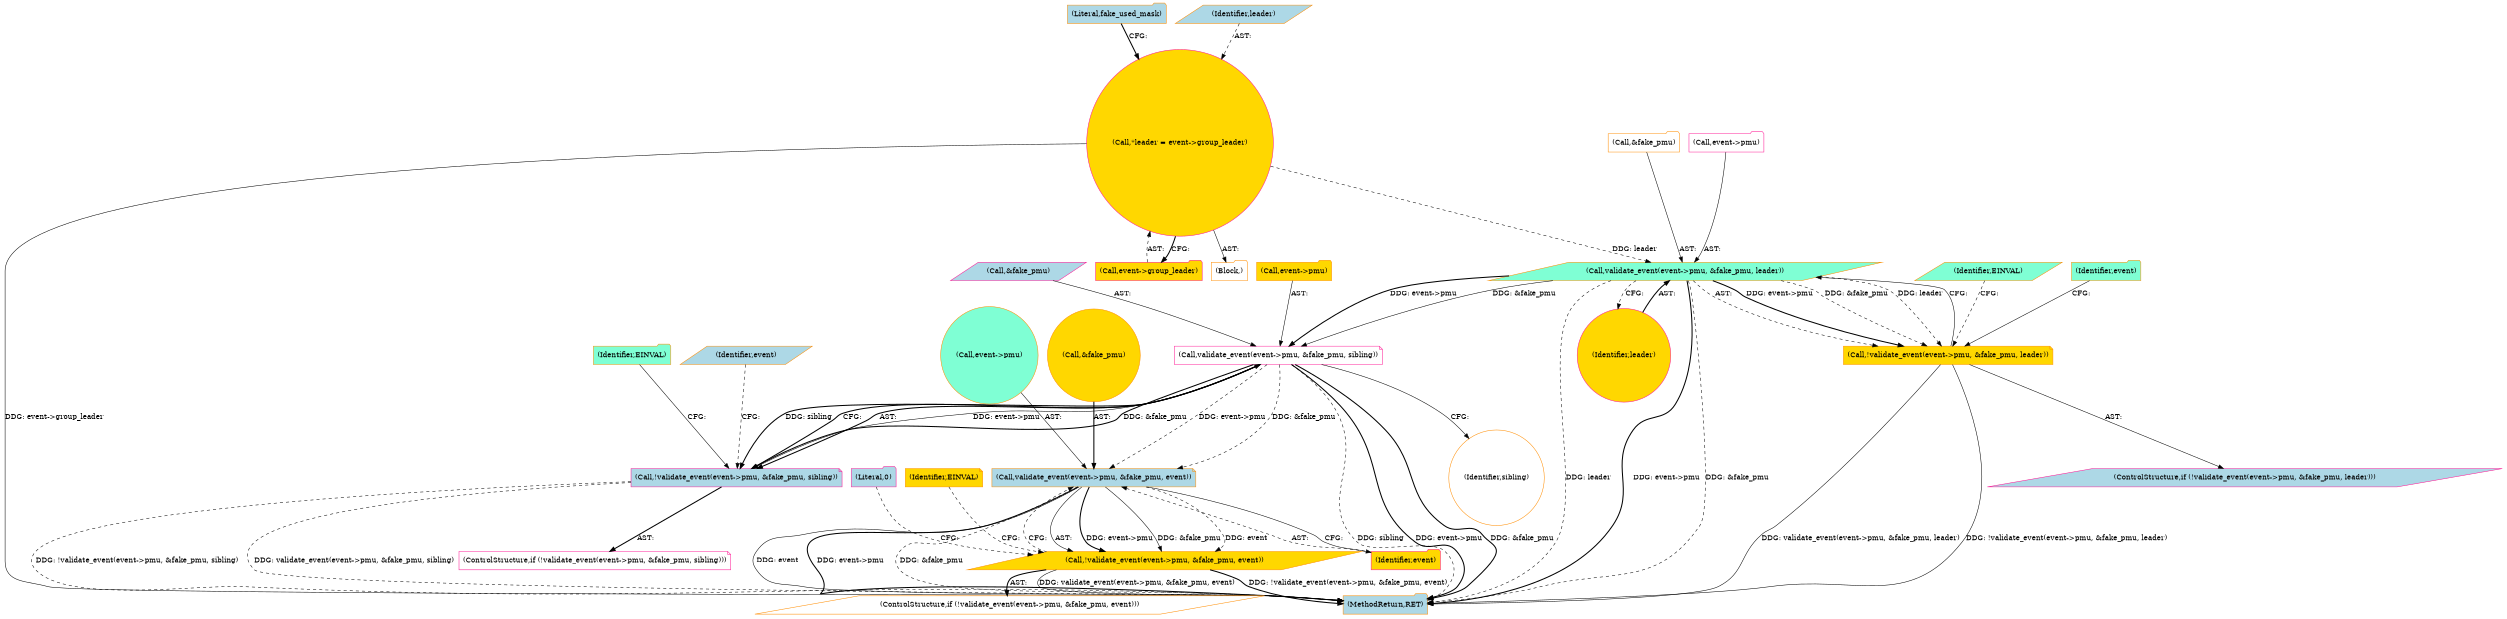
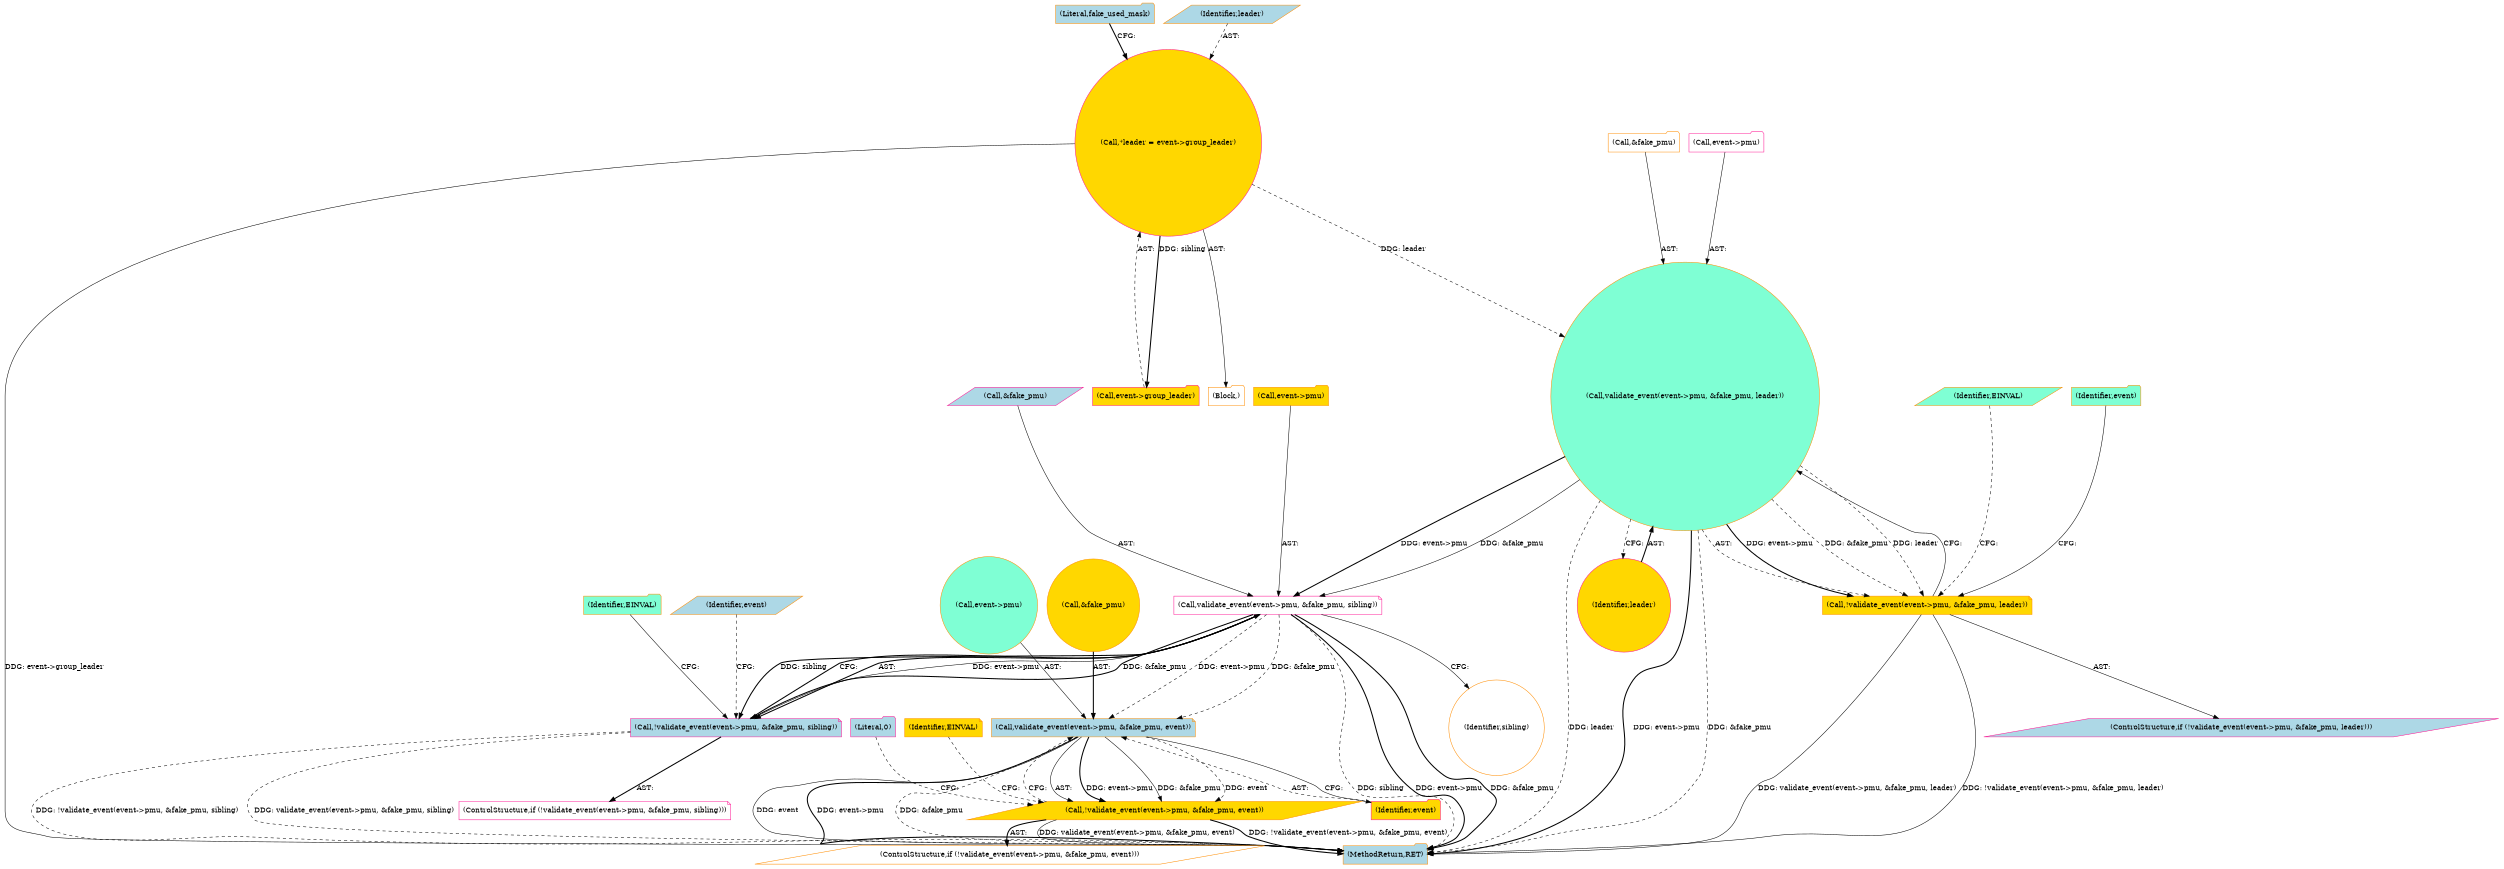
edge "(Call,*leader = event->group_leader)" -> "(Call,event->group_leader)": label "CFG: " -> "DDG: sibling"
node "(Call,validate_event(event->pmu, &fake_pmu, leader))": shape parallelogram -> circle
